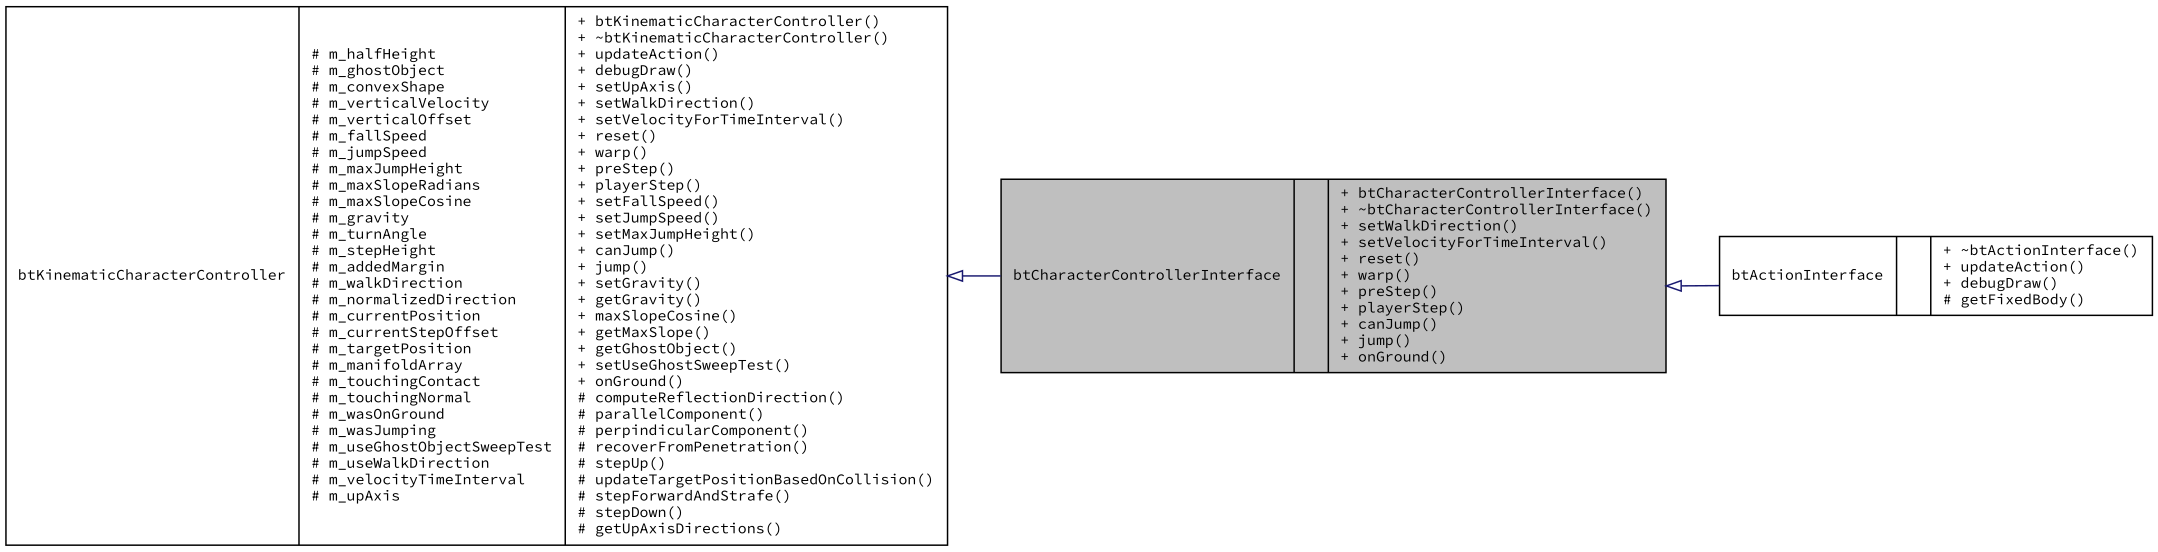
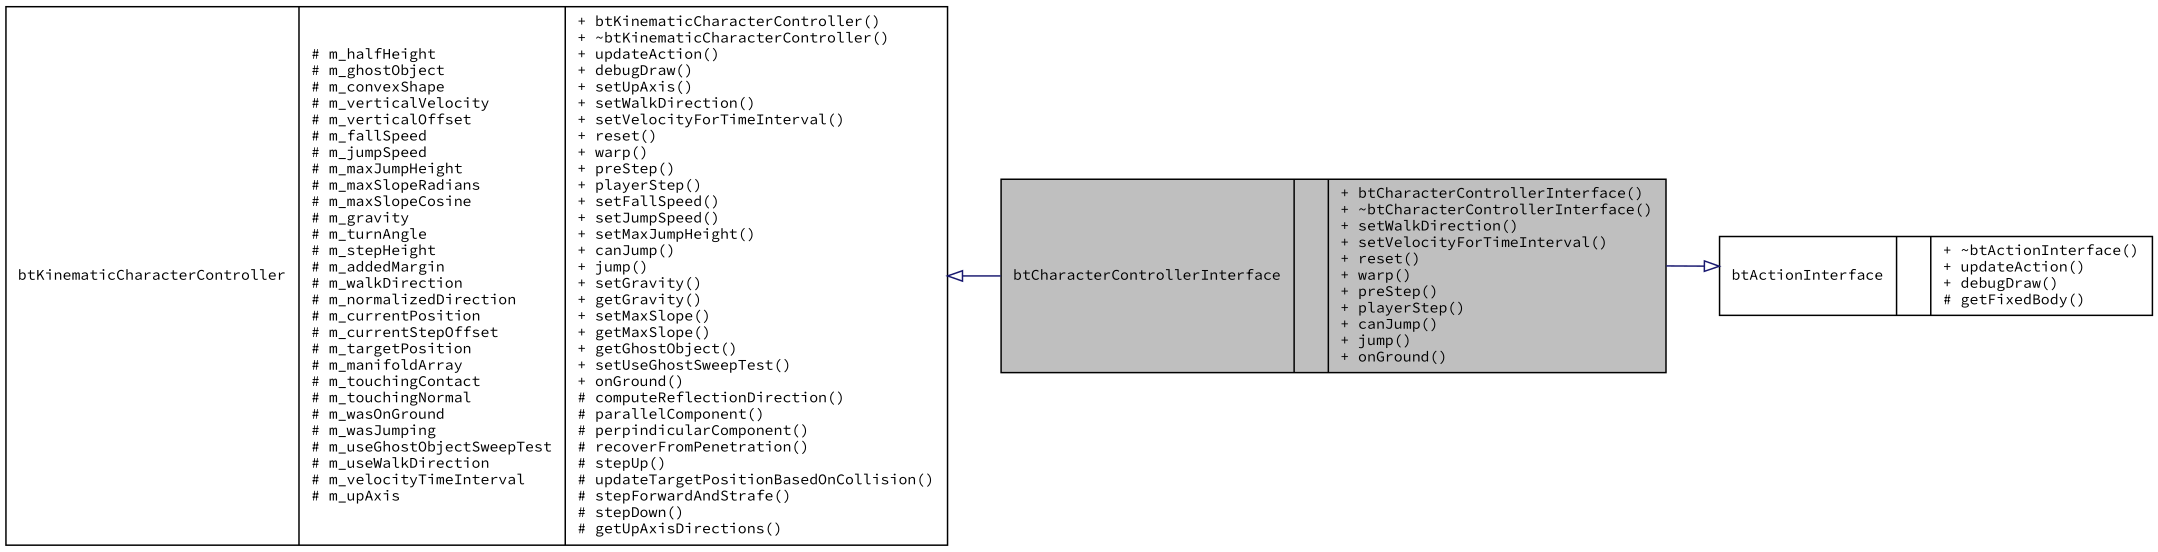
edge "btActionInterface" -> "btCharacterControllerInterface": reversed
node "btKinematicCharacterController": text "+ maxSlopeCosine()" -> "+ setMaxSlope()"
